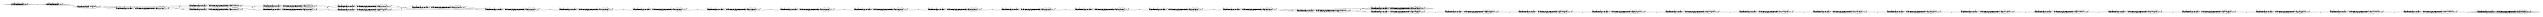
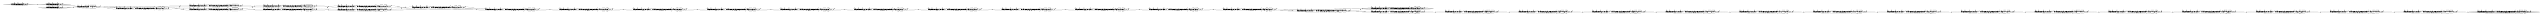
node "buildValidContainmentMap['0', '1', '0']": added
